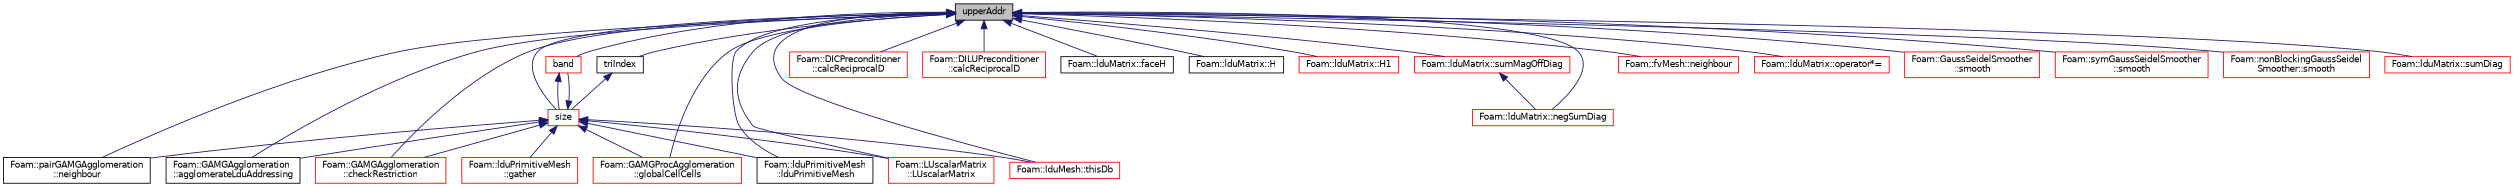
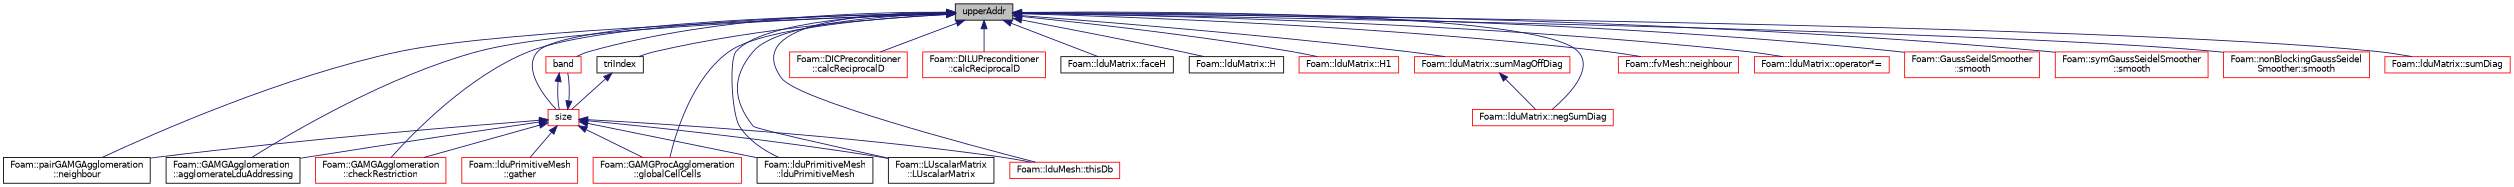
node "Foam::LUscalarMatrix ::LUscalarMatrix": color red -> black
